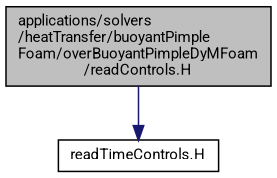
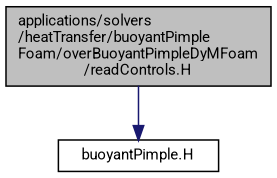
node "readTimeControls.H": label "readTimeControls.H" -> "buoyantPimple.H"
